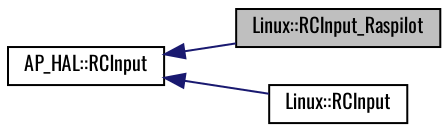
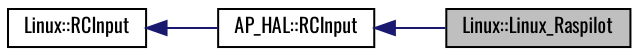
node "Linux::RCInput_Raspilot": label "Linux::RCInput_Raspilot" -> "Linux::Linux_Raspilot"
edge "Linux::RCInput" -> "AP_HAL::RCInput": reversed
